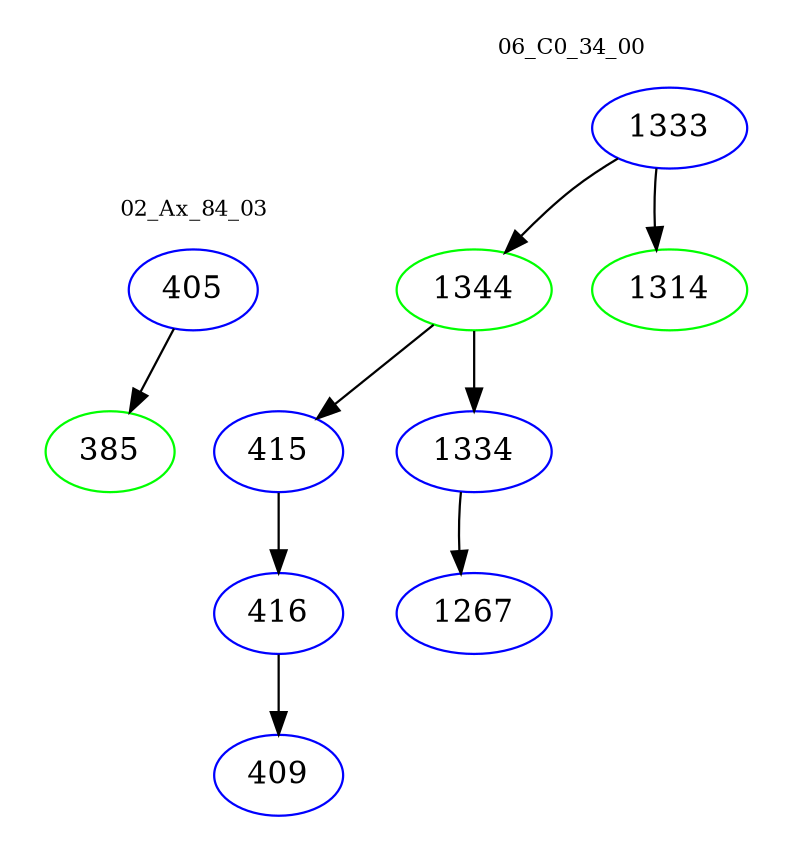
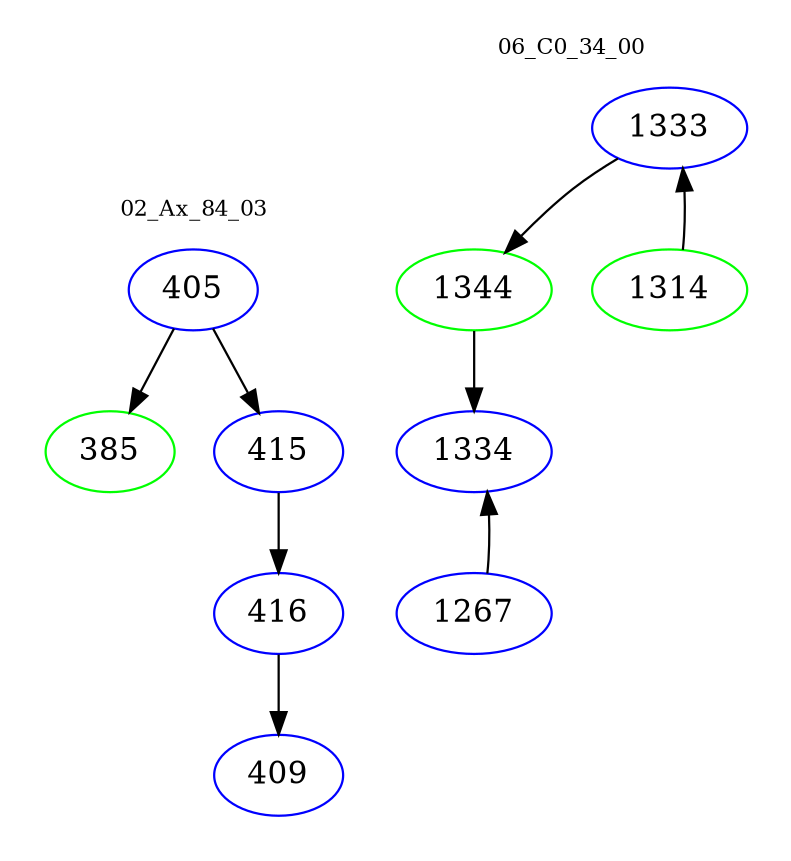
edge "1333" -> "1314": reversed
edge "1344" -> "415": now "405" -> "415"
edge "1334" -> "1267": reversed
